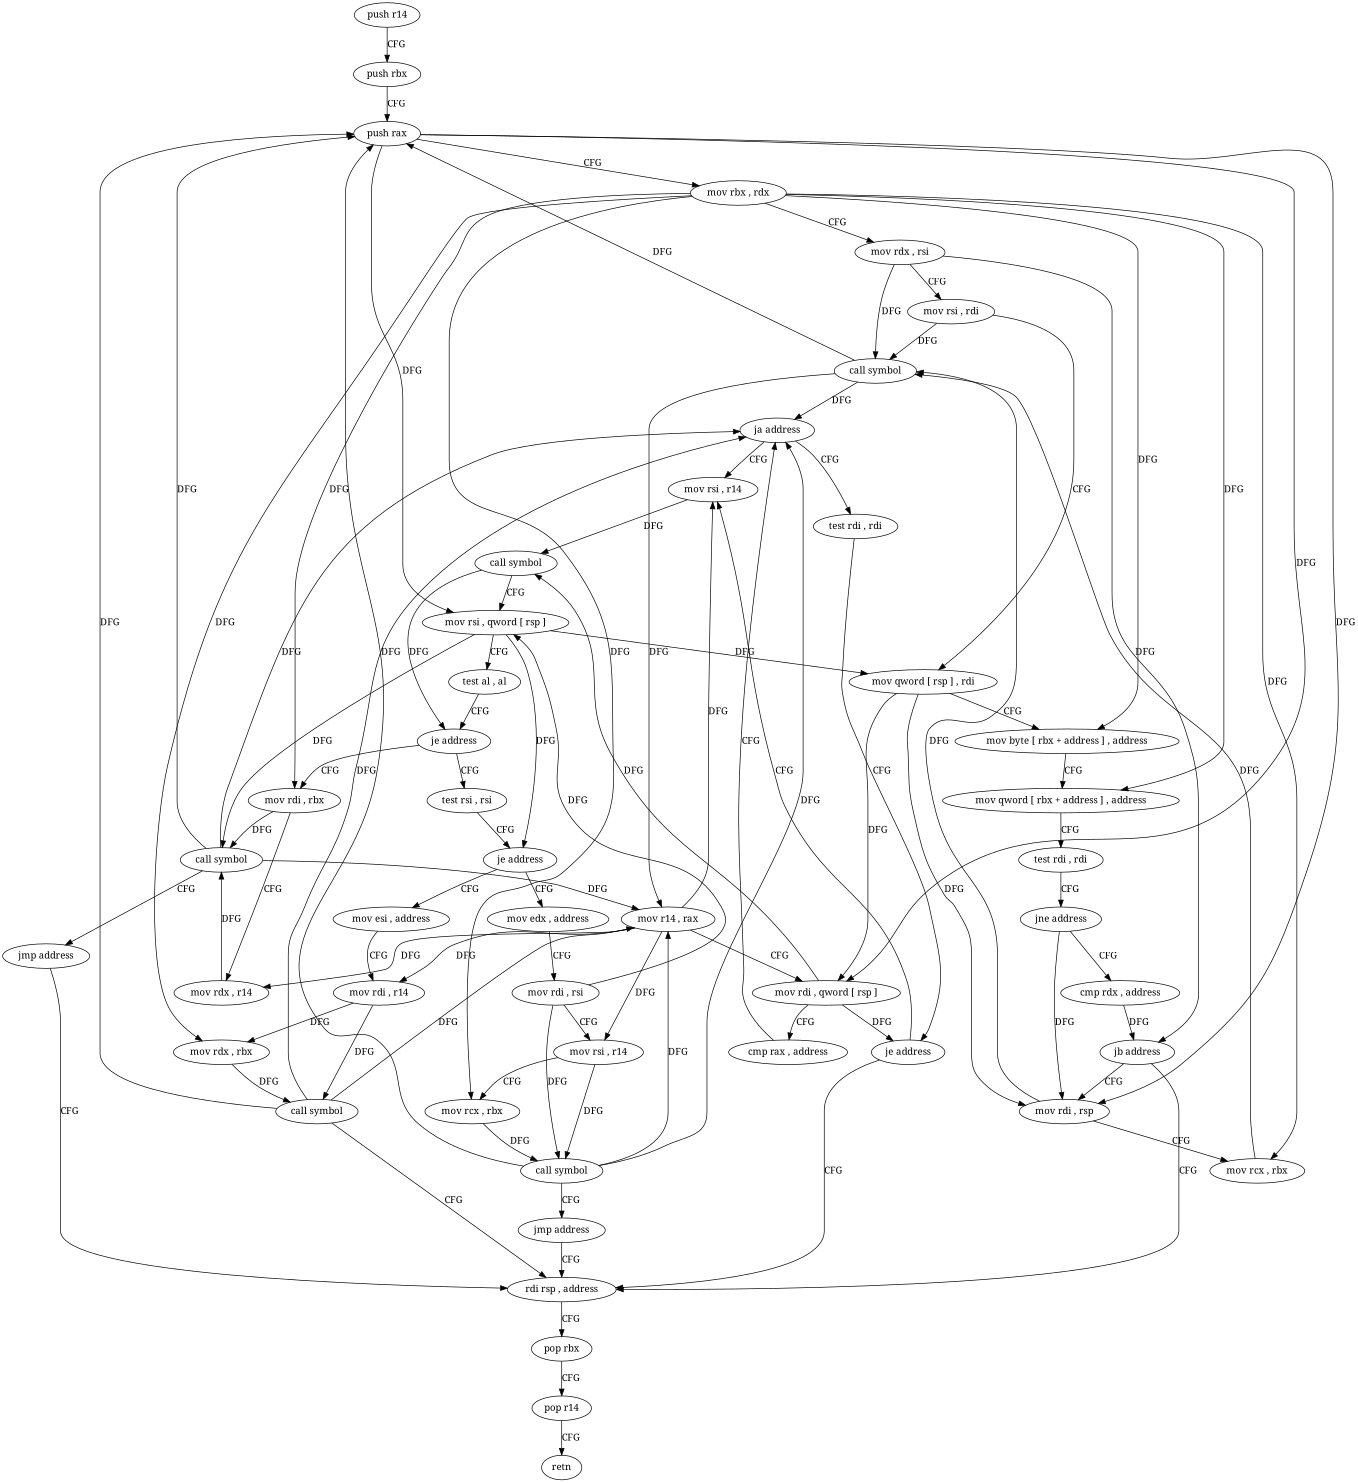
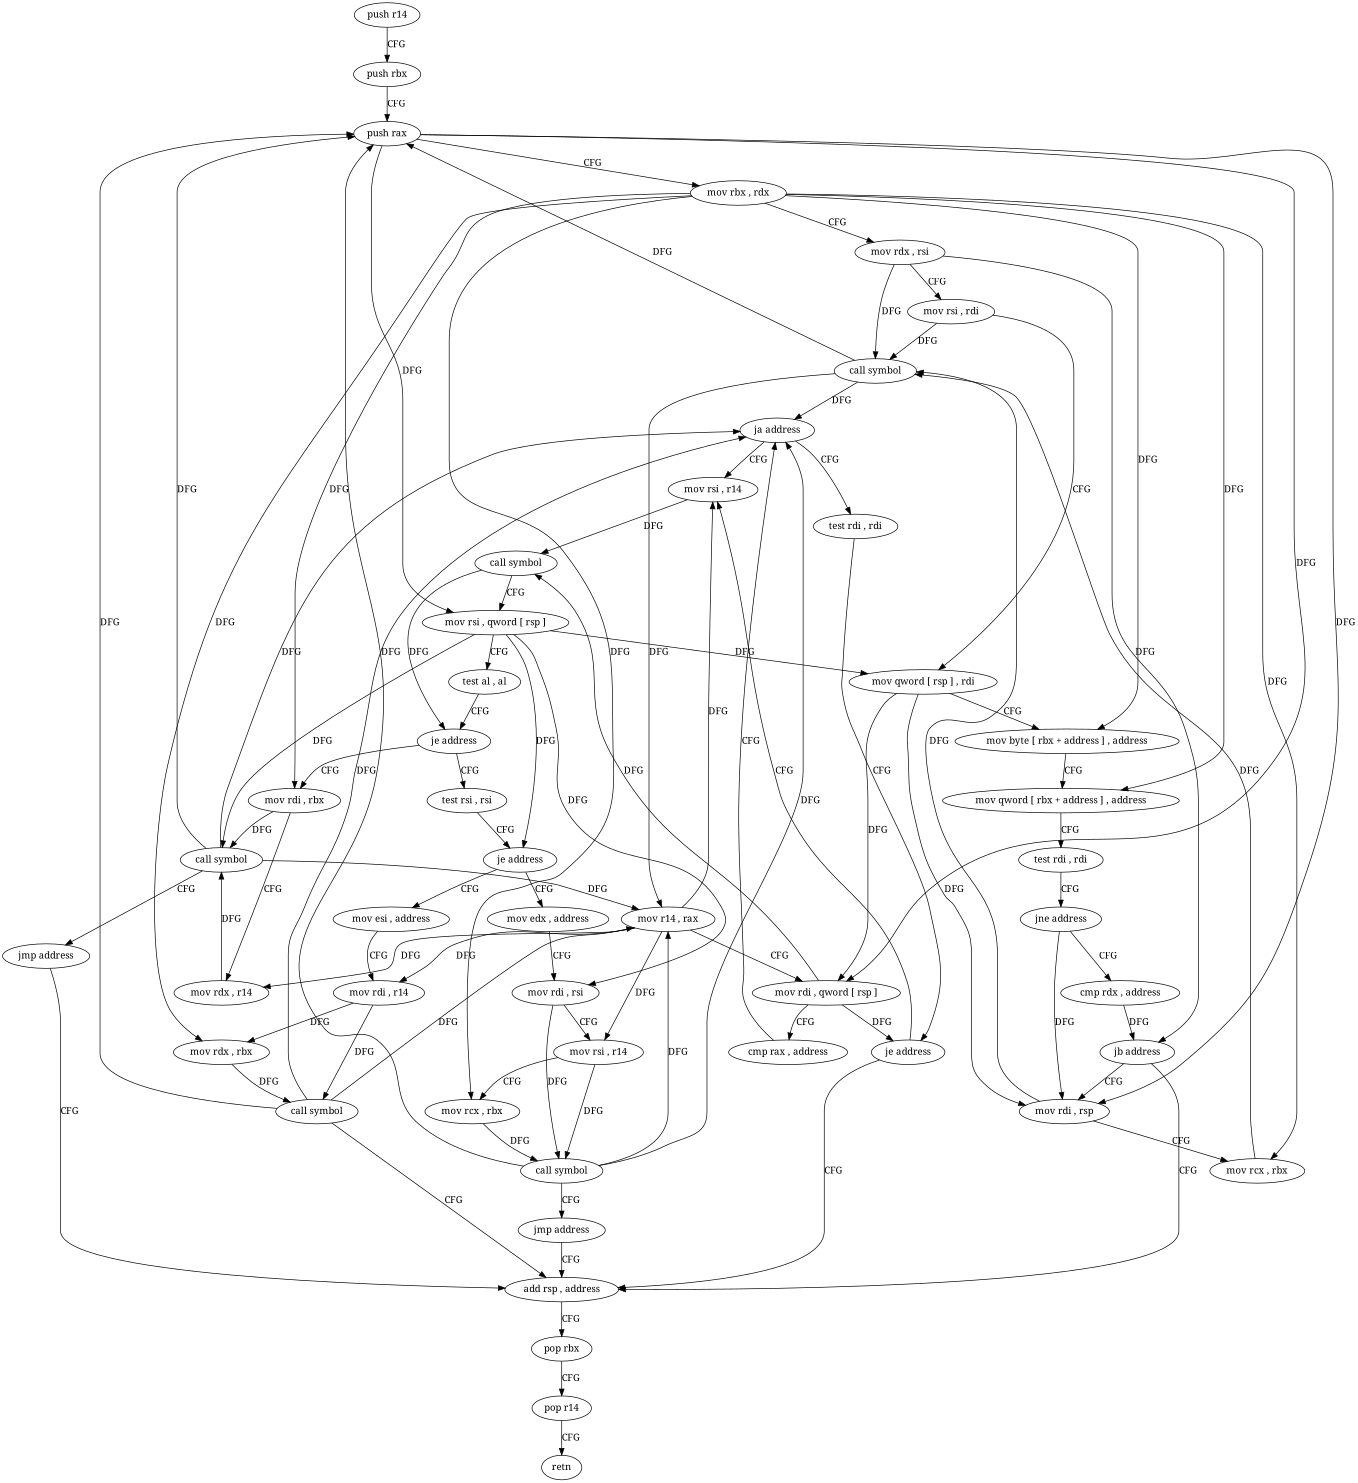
edge "mov rdi , rsi" -> "mov rsi , qword [ rsp ]": reversed
node "rdi rsp , address": label "rdi rsp , address" -> "add rsp , address"
